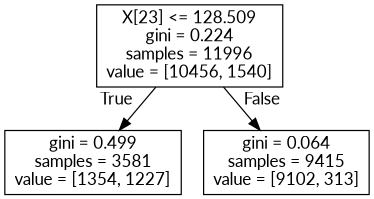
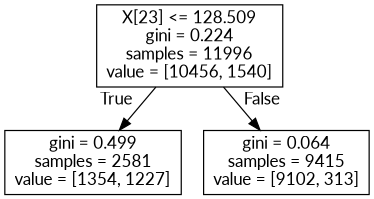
node "gini = 0.499 samples = 3581 value = [1354, 1227]": label "gini = 0.499 samples = 3581 value = [1354, 1227]" -> "gini = 0.499 samples = 2581 value = [1354, 1227]"
